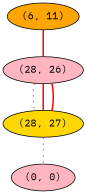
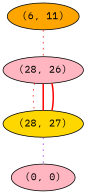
edge "(6, 11)" -- "(28, 26)": style bold -> dotted
